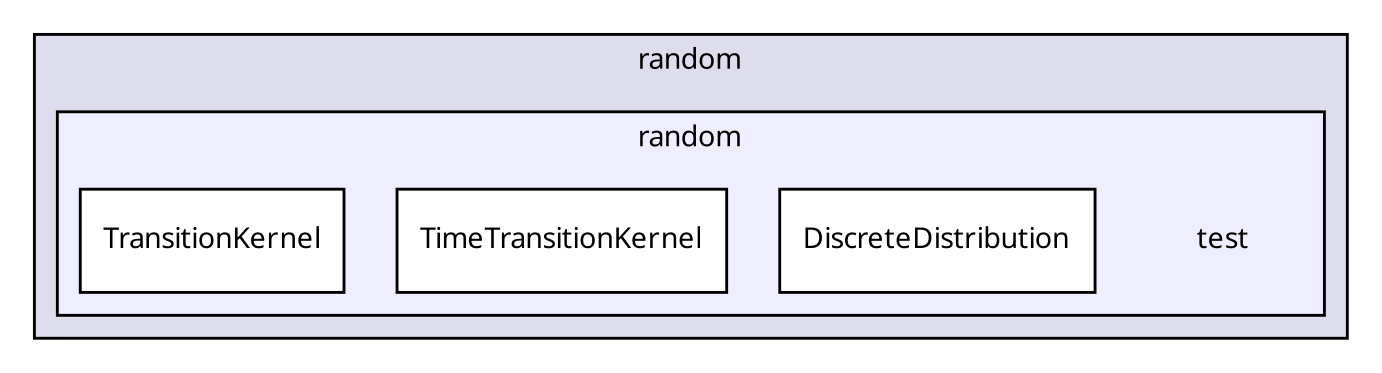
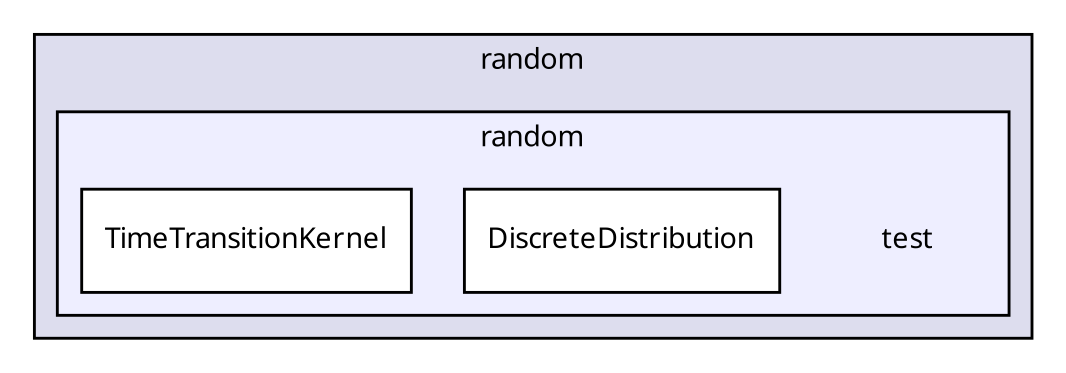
node "TransitionKernel": removed
